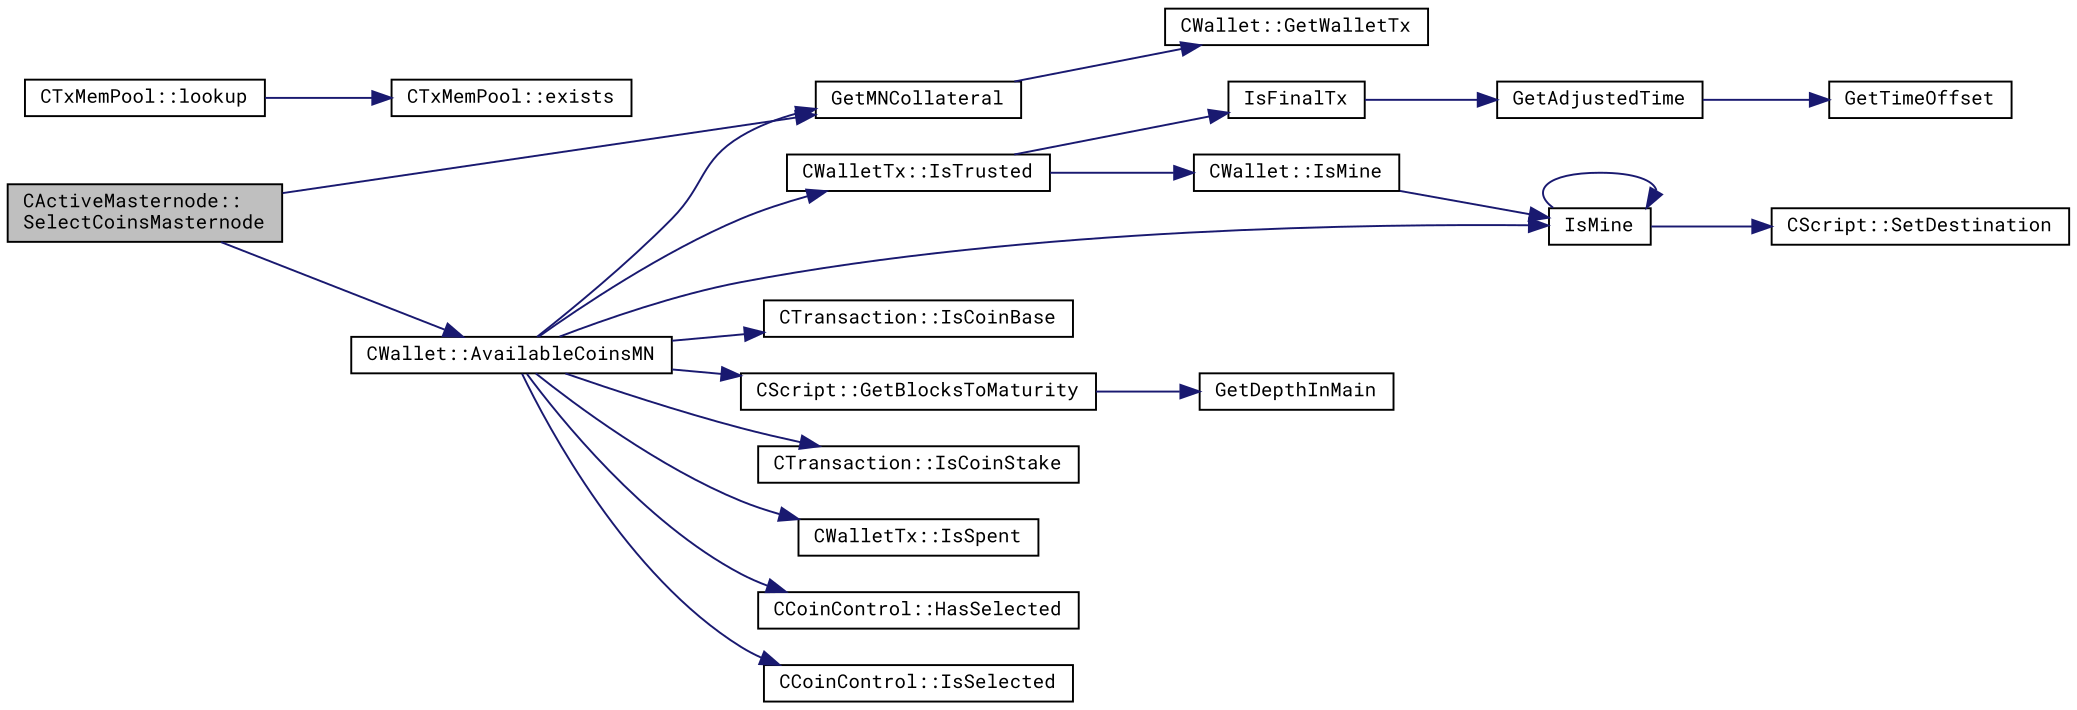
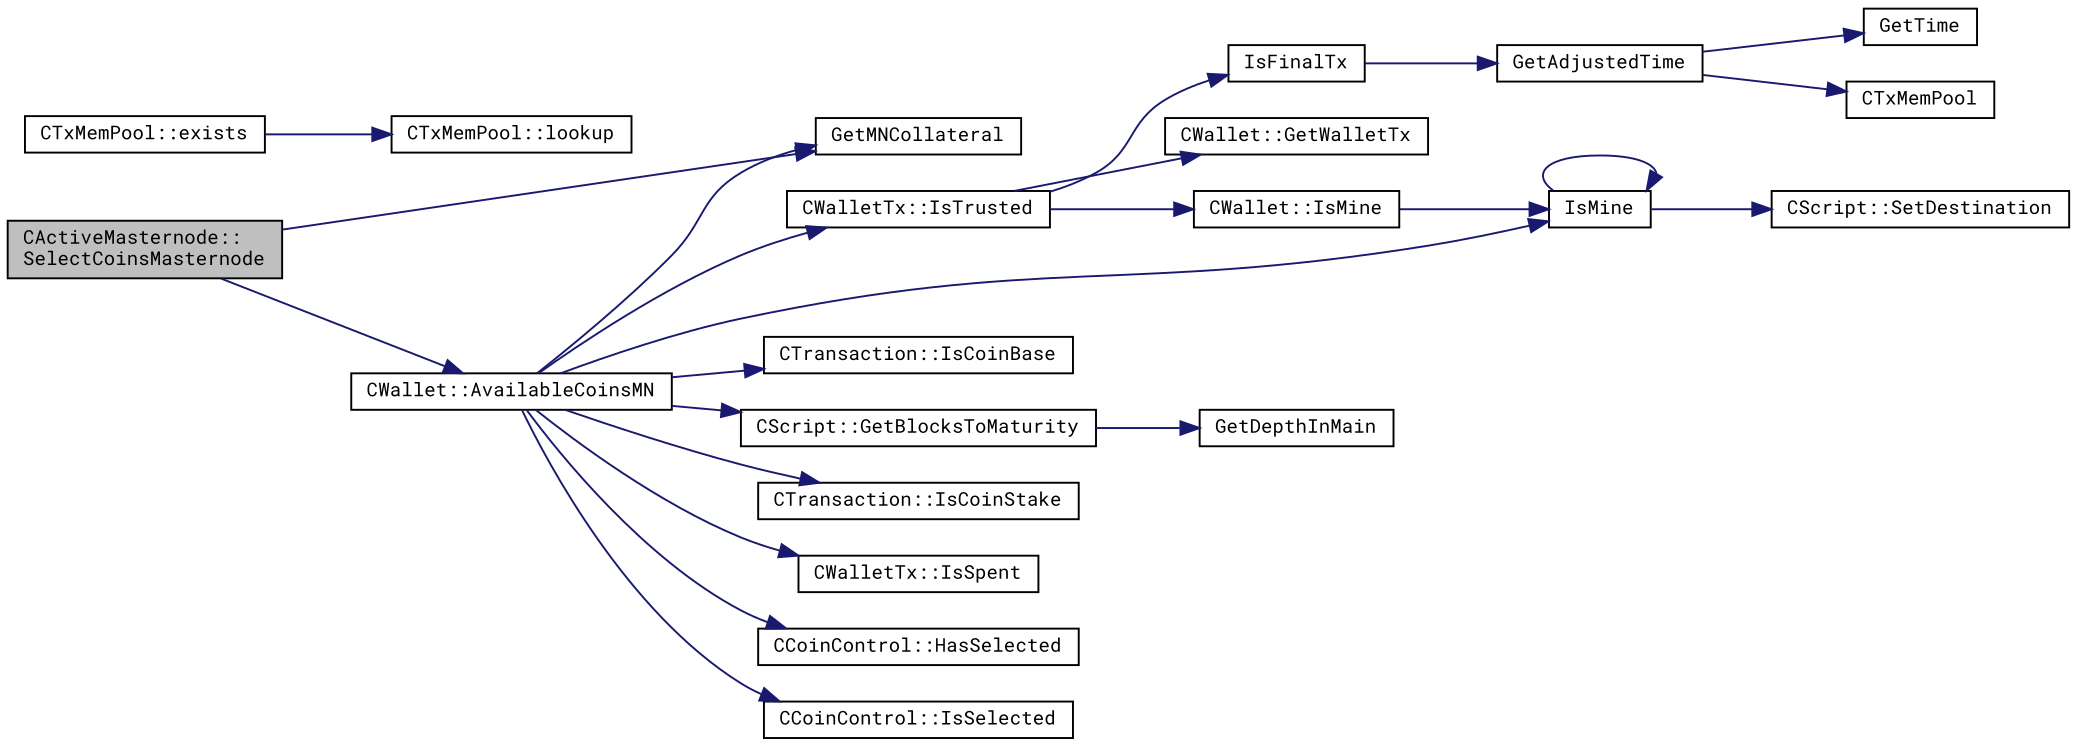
node "GetTime": added
edge "GetMNCollateral" -> "CWallet::GetWalletTx": now "CWalletTx::IsTrusted" -> "CWallet::GetWalletTx"
edge "CTxMemPool::lookup" -> "CTxMemPool::exists": reversed
node "GetTimeOffset": label "GetTimeOffset" -> "CTxMemPool"
